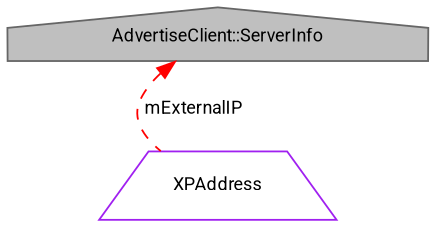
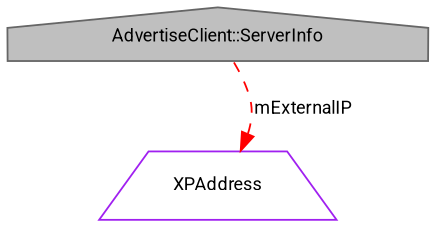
edge "XPAddress" -> "AdvertiseClient::ServerInfo": reversed
